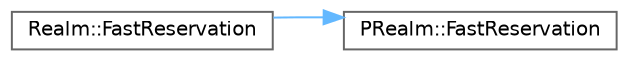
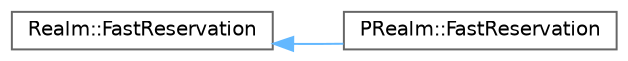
edge "Realm::FastReservation" -> "PRealm::FastReservation": reversed
